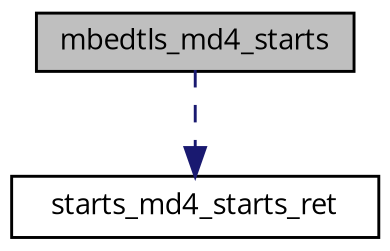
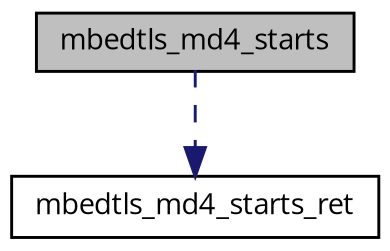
node "starts_md4_starts_ret": label "starts_md4_starts_ret" -> "mbedtls_md4_starts_ret"
